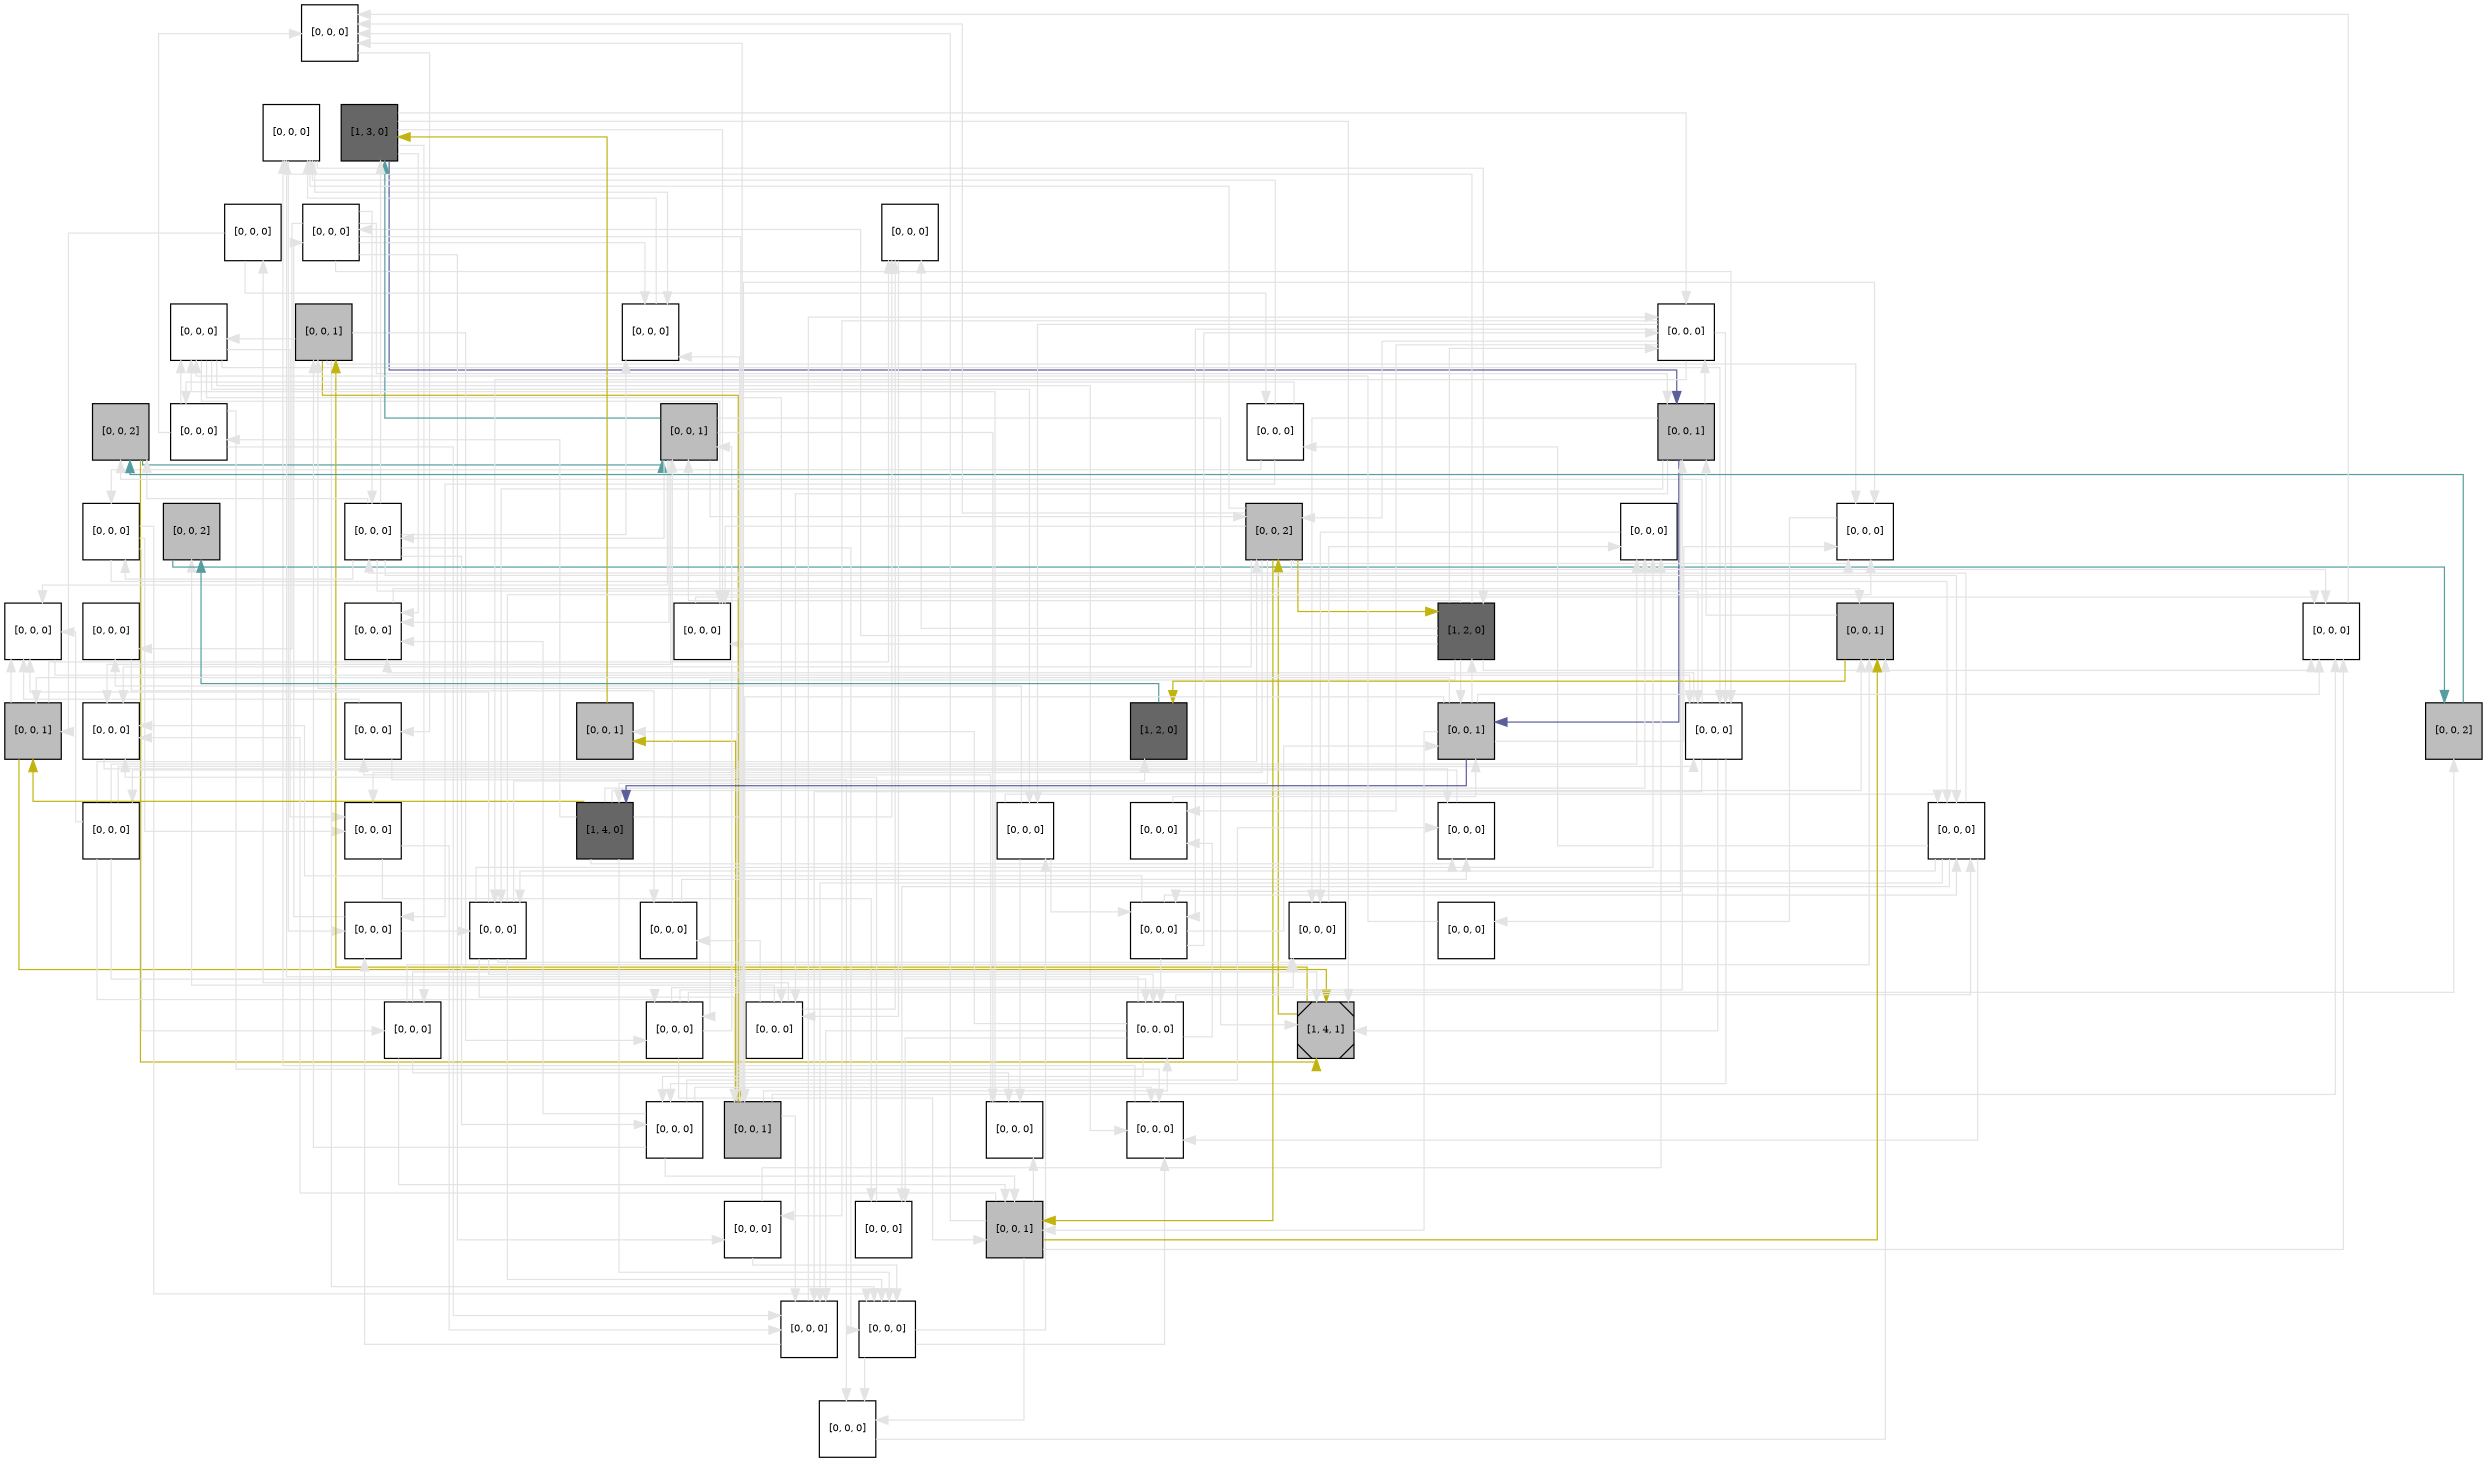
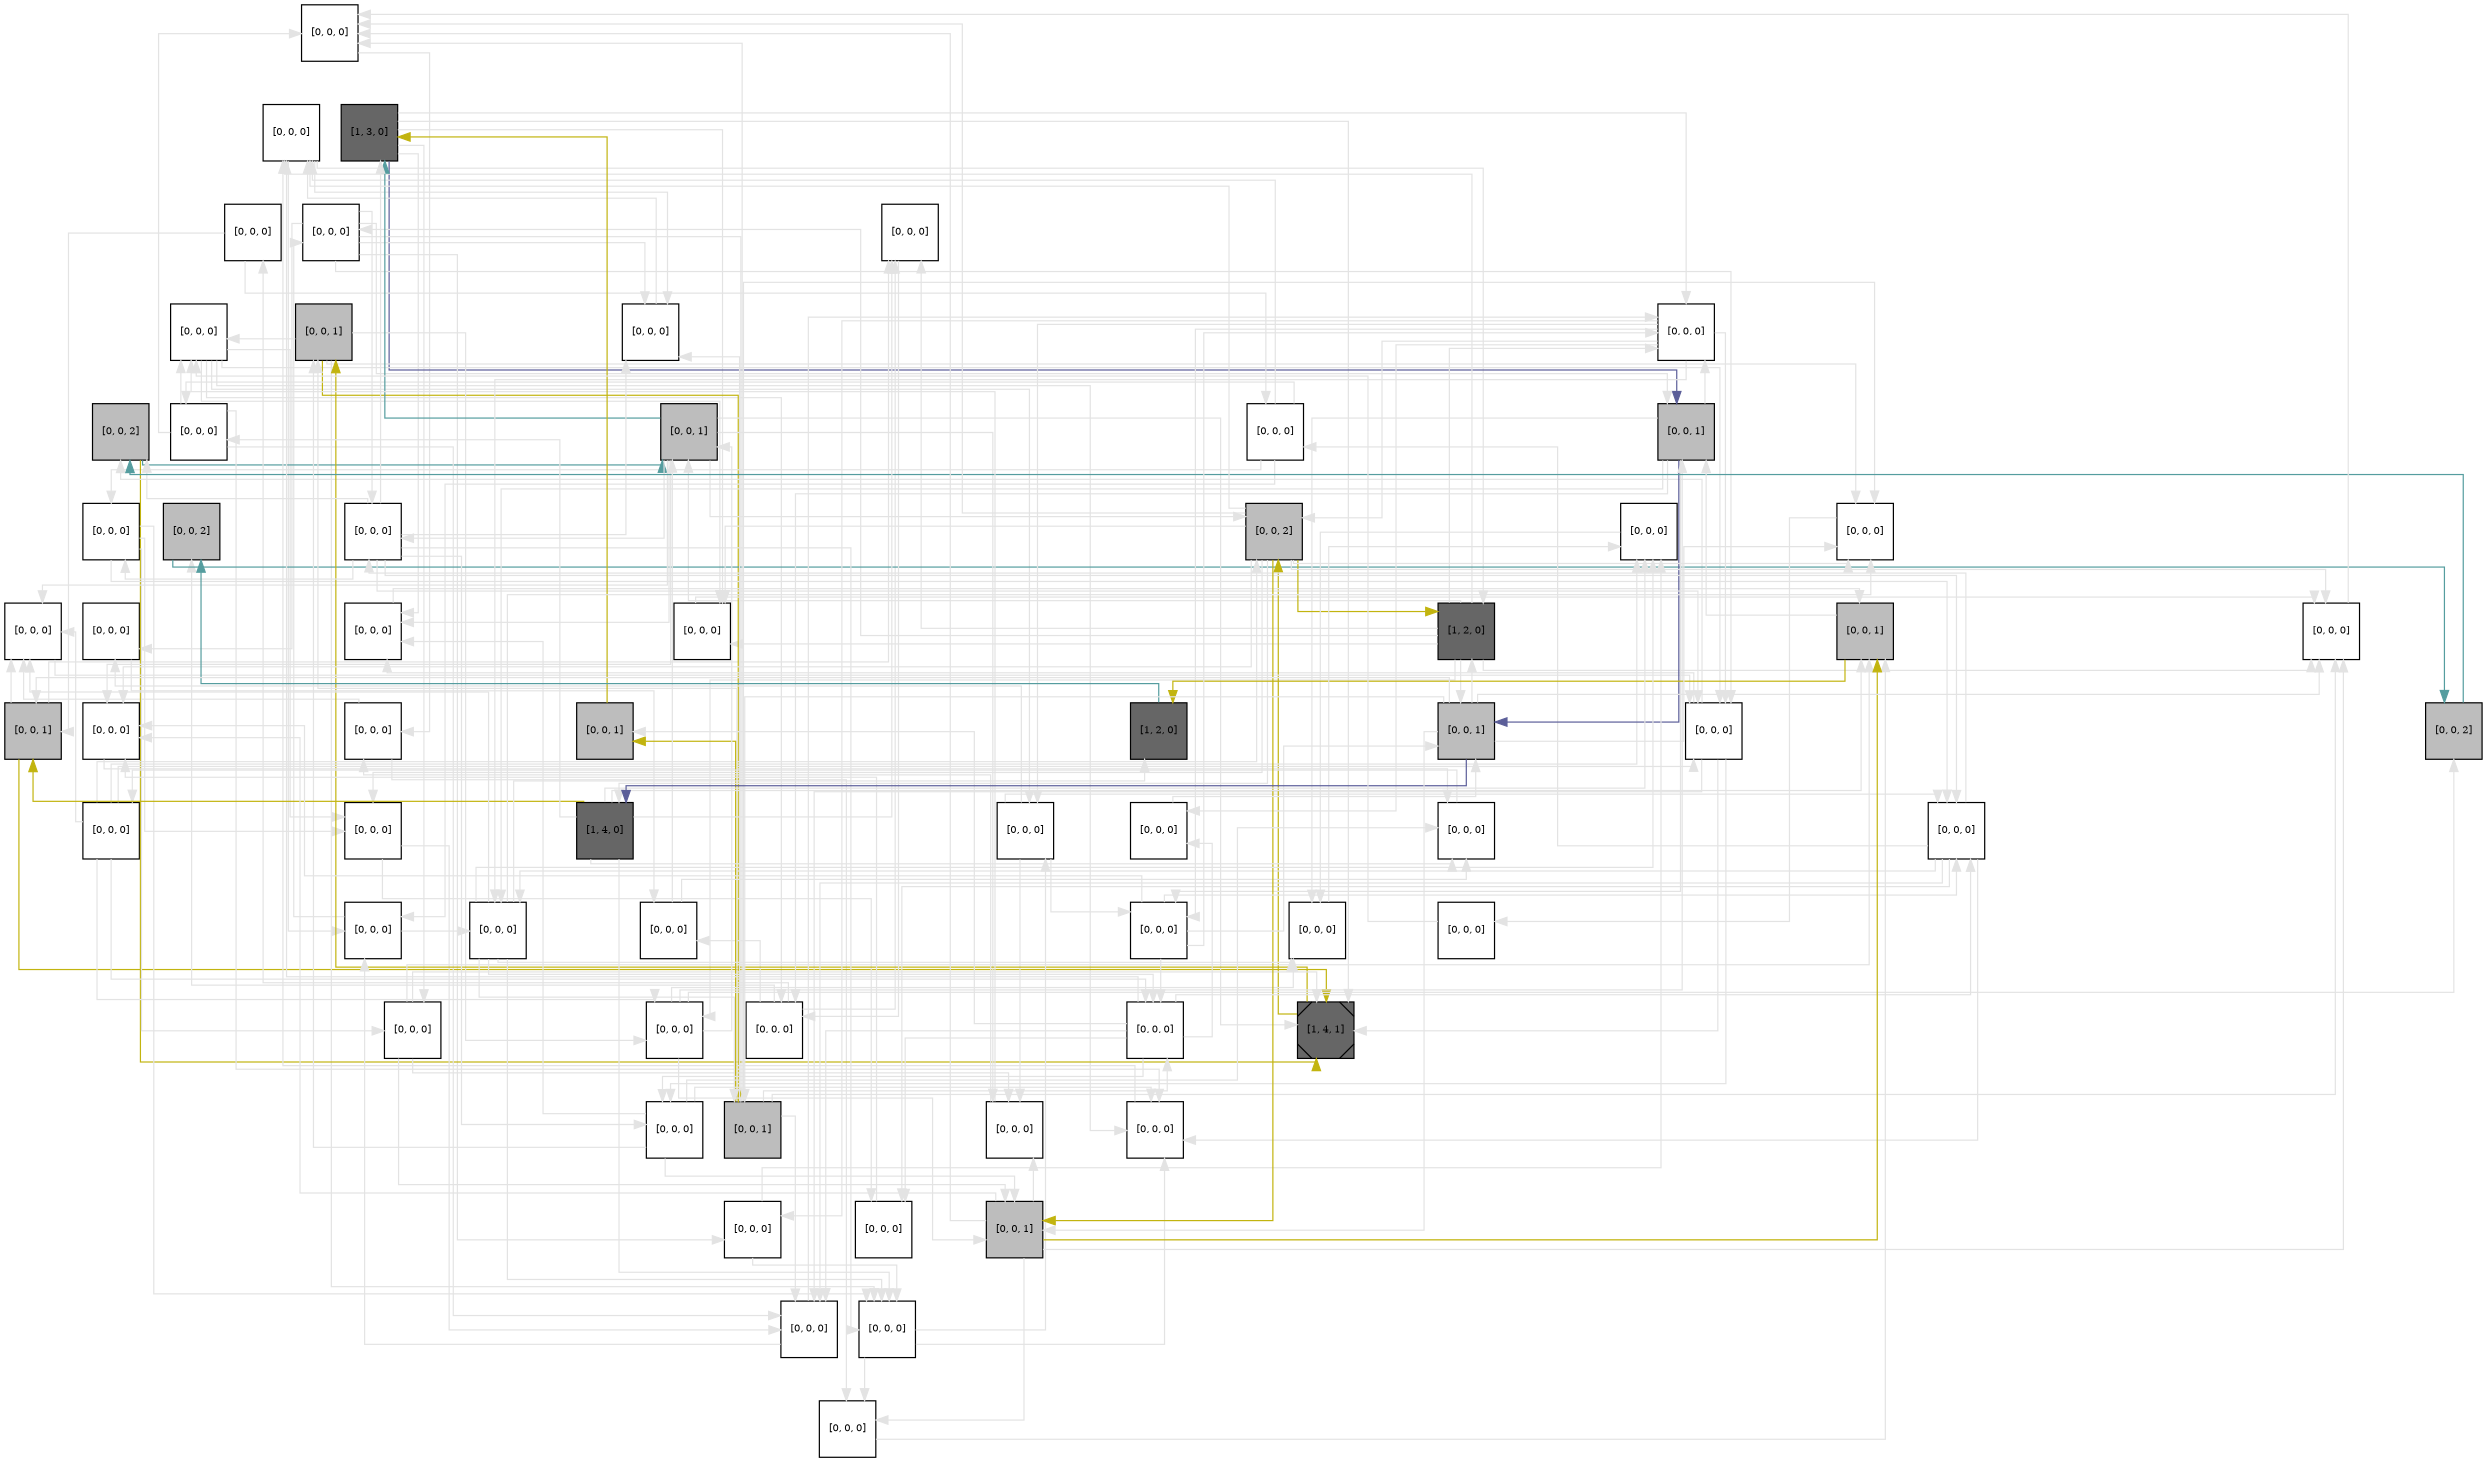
node "[1, 4, 1]": fillcolor #bdbdbd -> #666666
